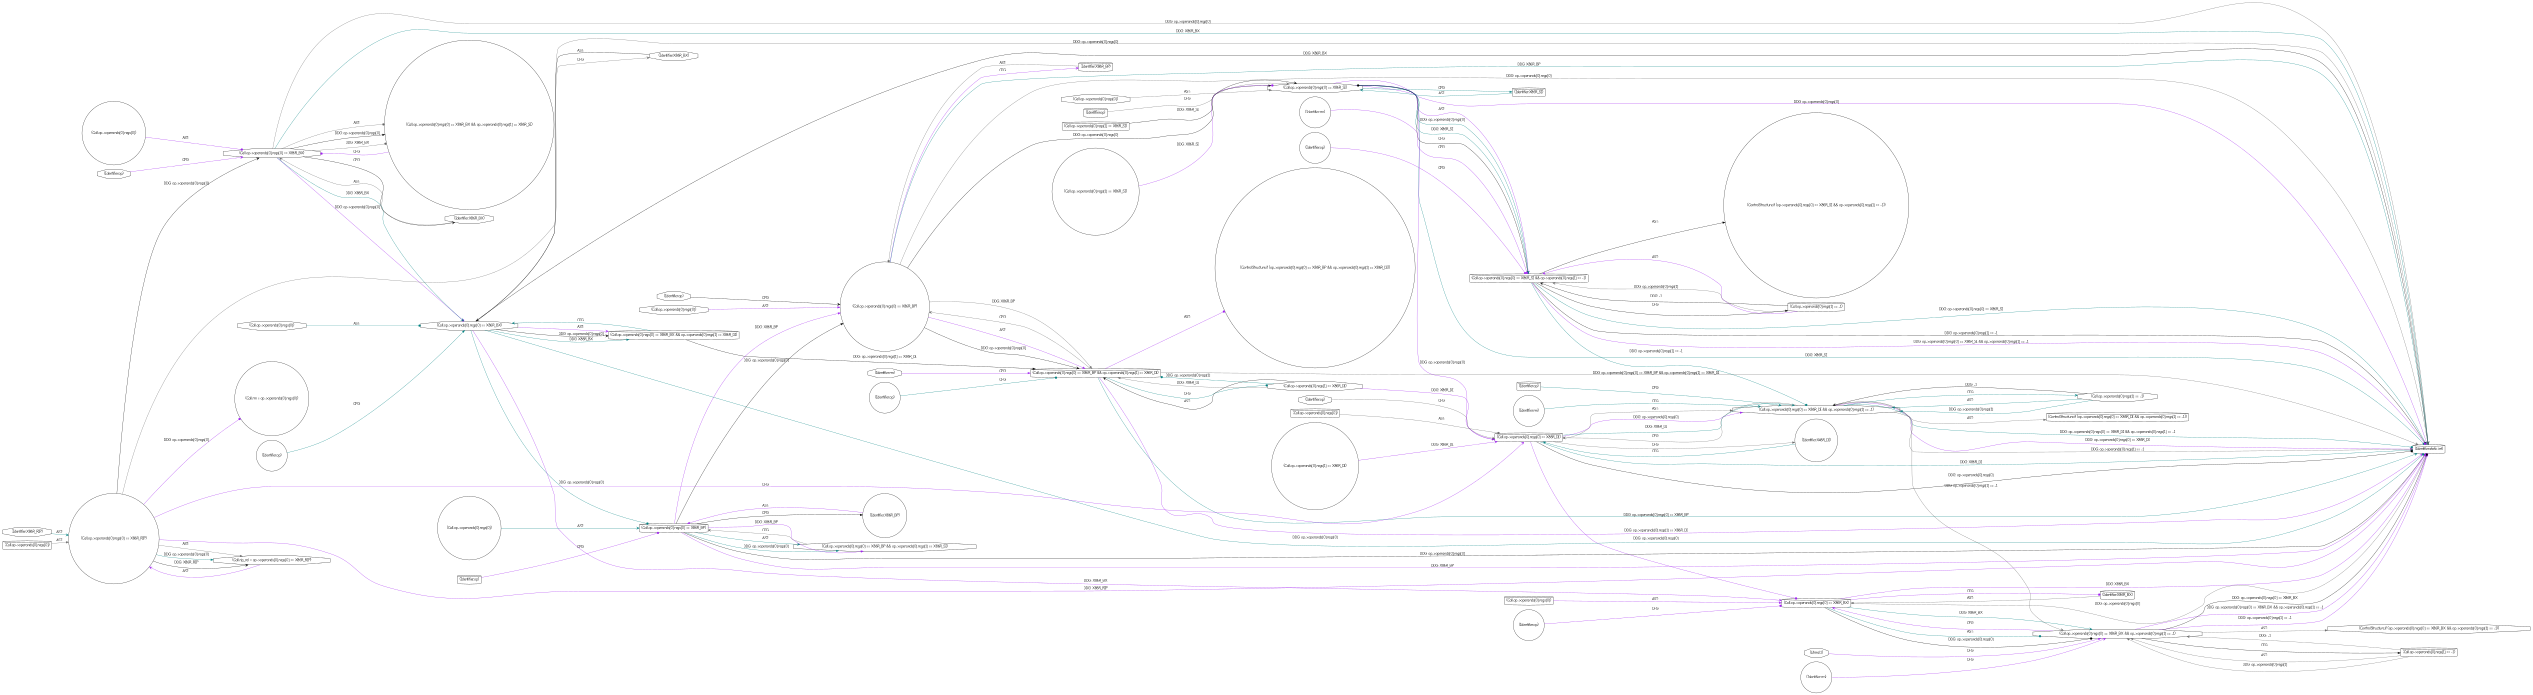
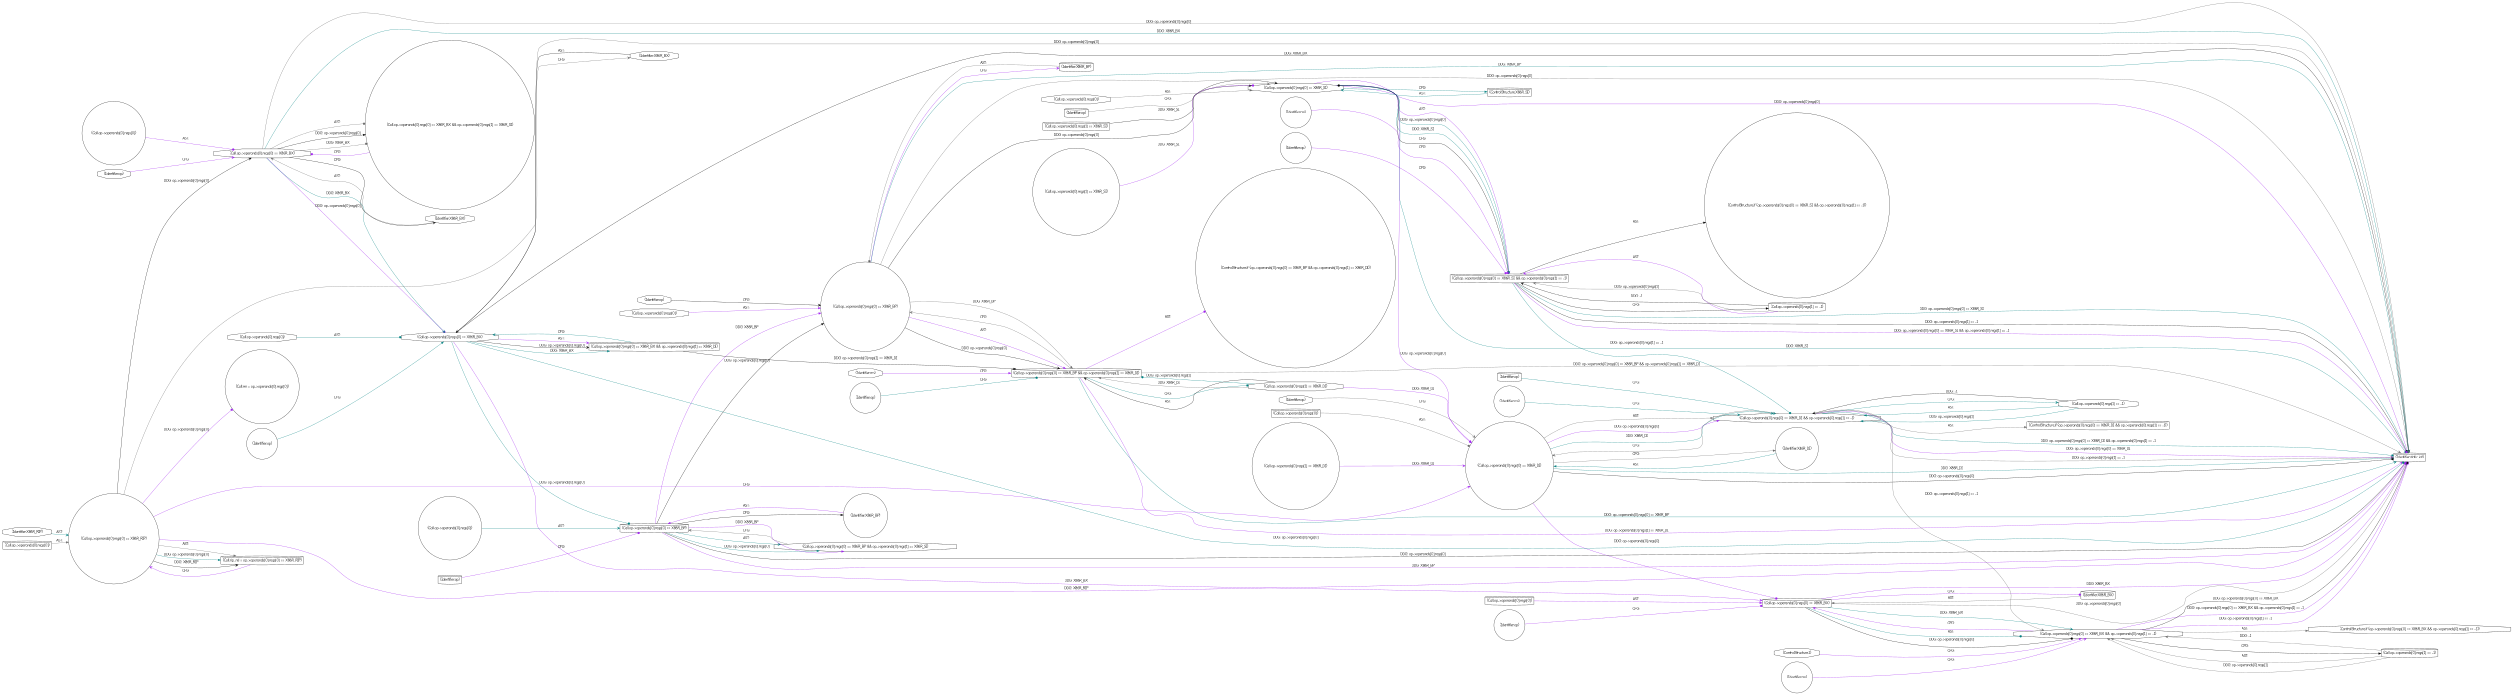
node "(Identifier,X86R_SI)": label "(Identifier,X86R_SI)" -> "(ControlStructure,X86R_SI)"
node "(Call,op->operands[0].regs[0] == X86R_DI)": shape cylinder -> circle
edge "(Identifier,X46R_DI)" -> "(Call,op->operands[0].regs[0] == X86R_DI)": label "CFG: " -> "AST: "
node "(Call,rip_rel = op->operands[0].regs[0] == X86R_RIP)": shape octagon -> cylinder
edge "(Call,rip_rel = op->operands[0].regs[0] == X86R_RIP)" -> "(Call,op->operands[0].regs[0] == X86R_RIP)": label "AST: " -> "CFG: "
node "(Literal,1)": label "(Literal,1)" -> "(ControlStructure,1)"
